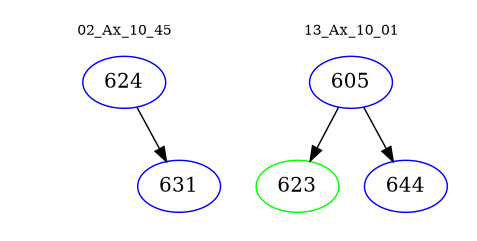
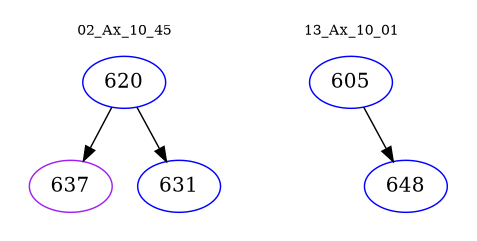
node "624": label "624" -> "620"
node "637": added
node "623": removed
node "644": label "644" -> "648"
